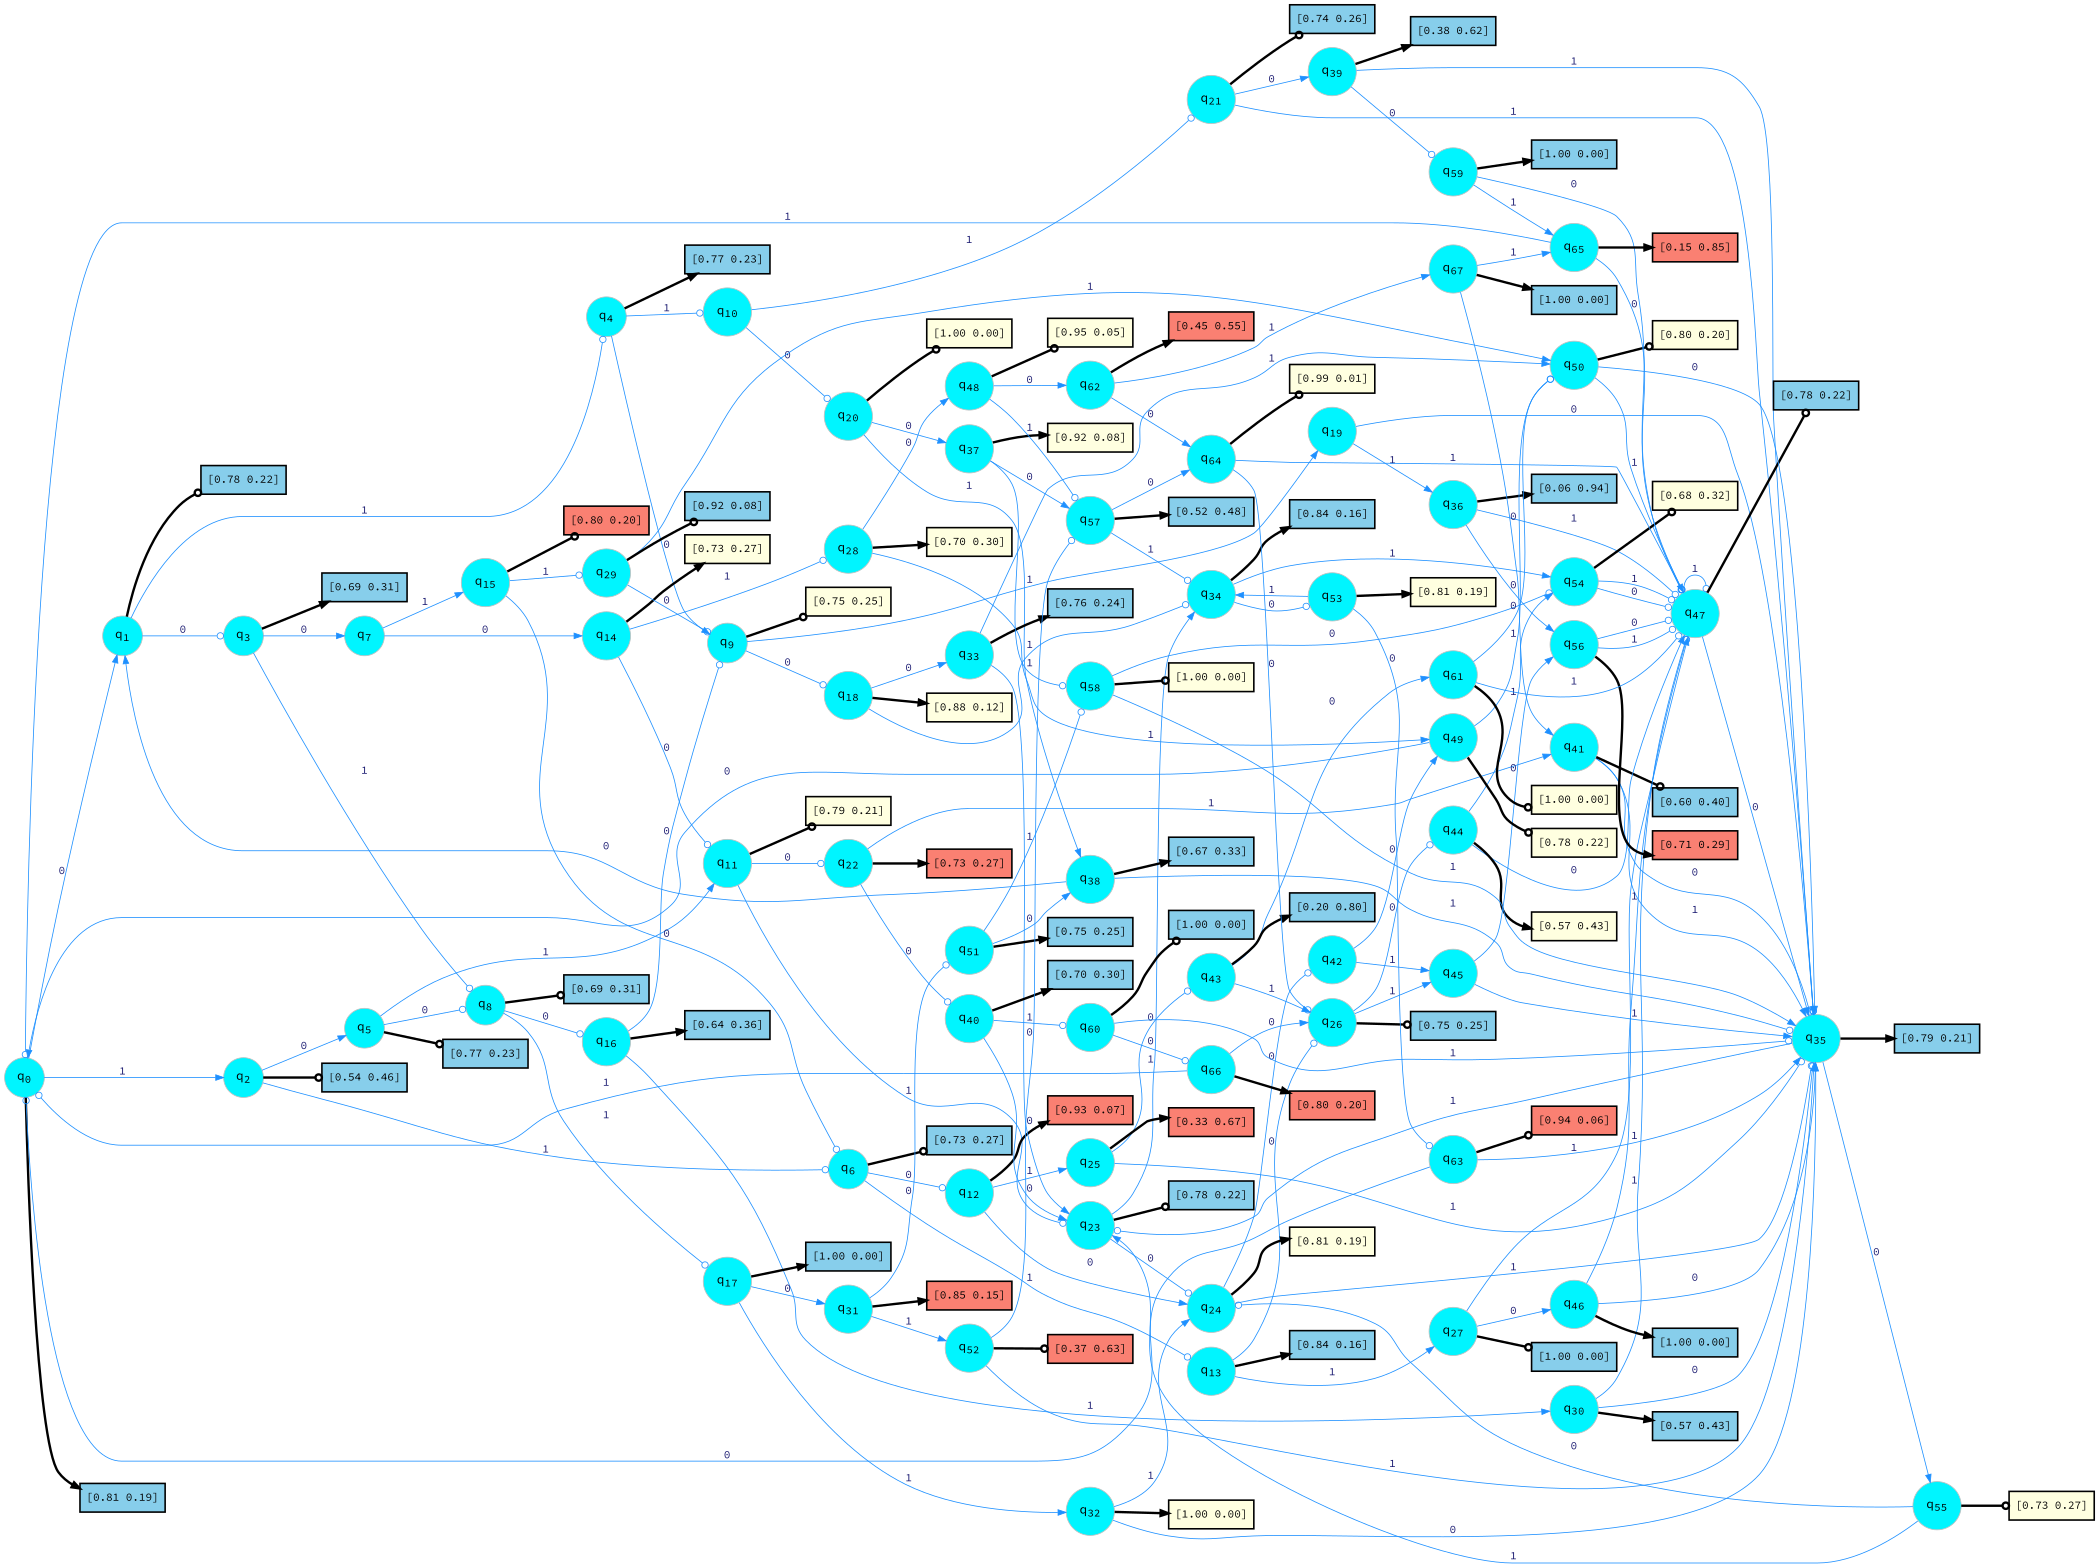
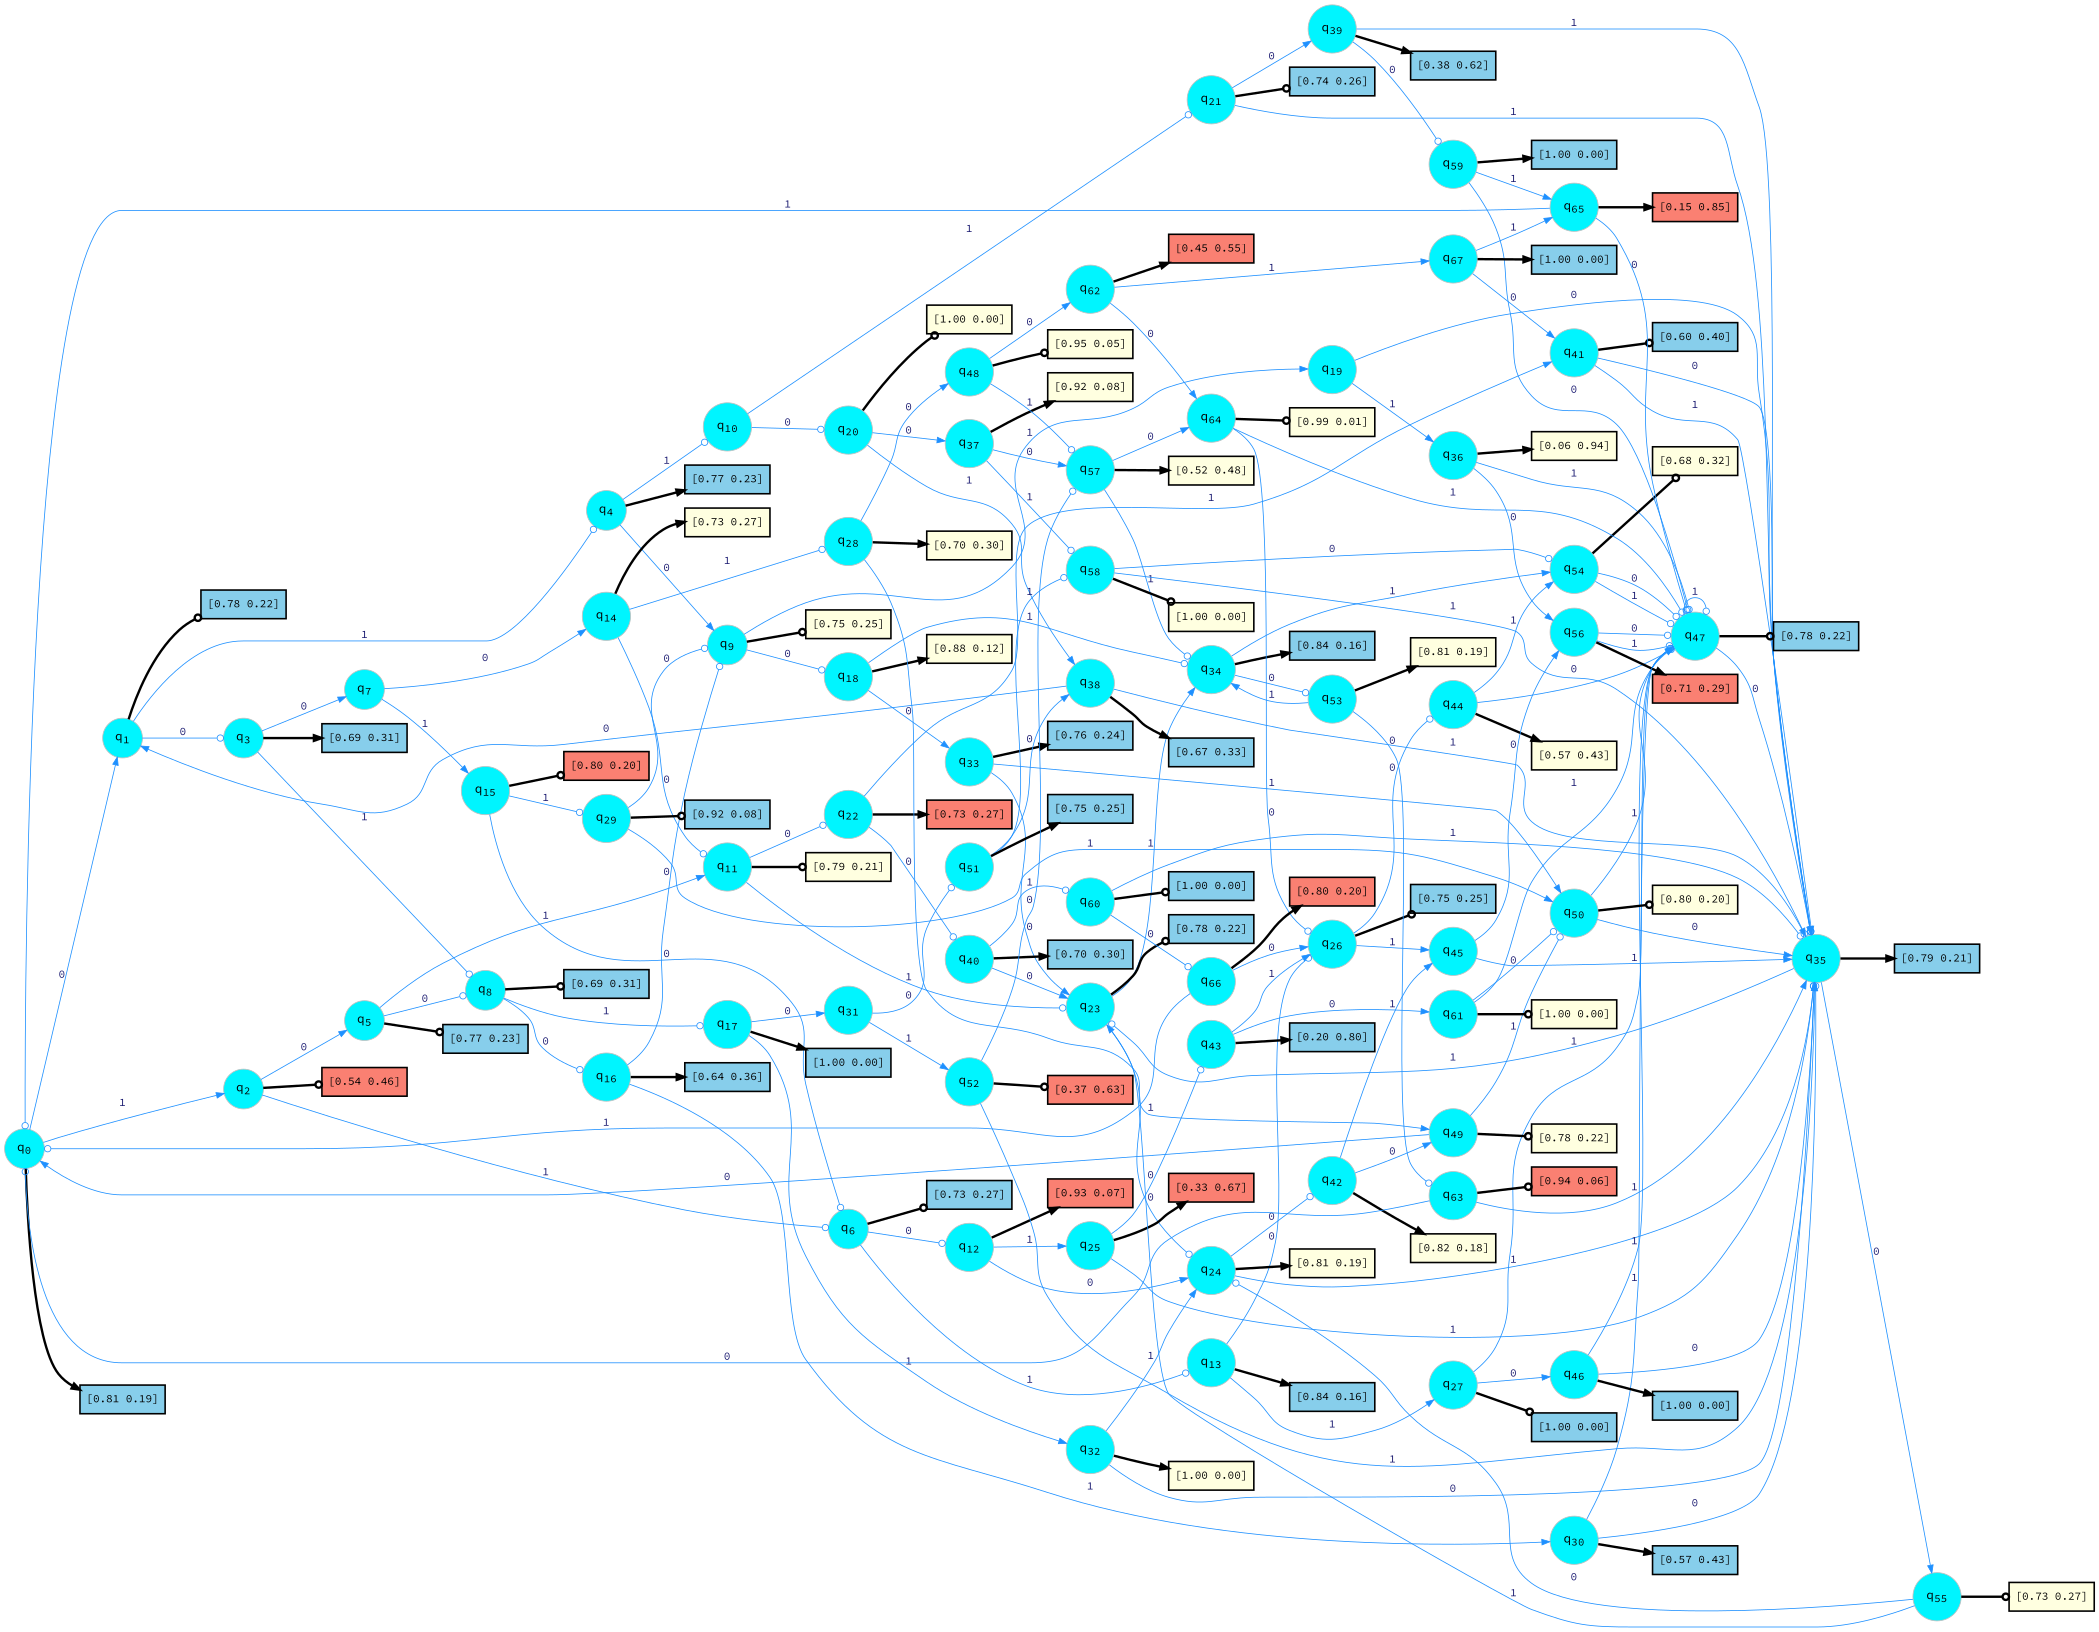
node "[0.06 0.94]": fillcolor skyblue -> lightyellow
node "[0.52 0.48]": fillcolor skyblue -> lightyellow
node "[0.54 0.46]": fillcolor skyblue -> salmon
node "[0.82 0.18]": added
node "[0.85 0.15]": removed
